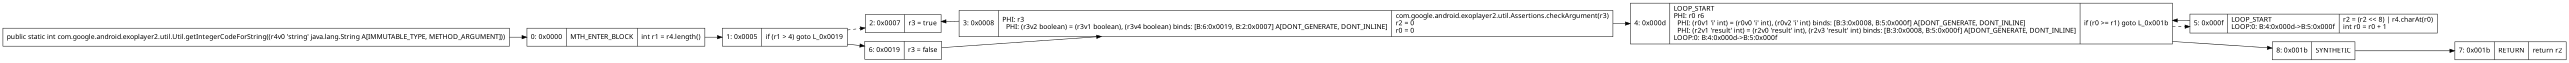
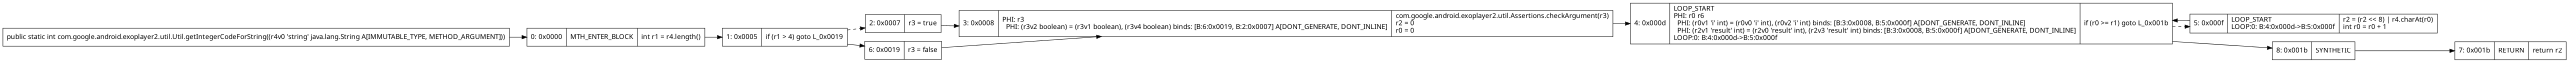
edge "3: 0x0008" -> "2: 0x0007": reversed
